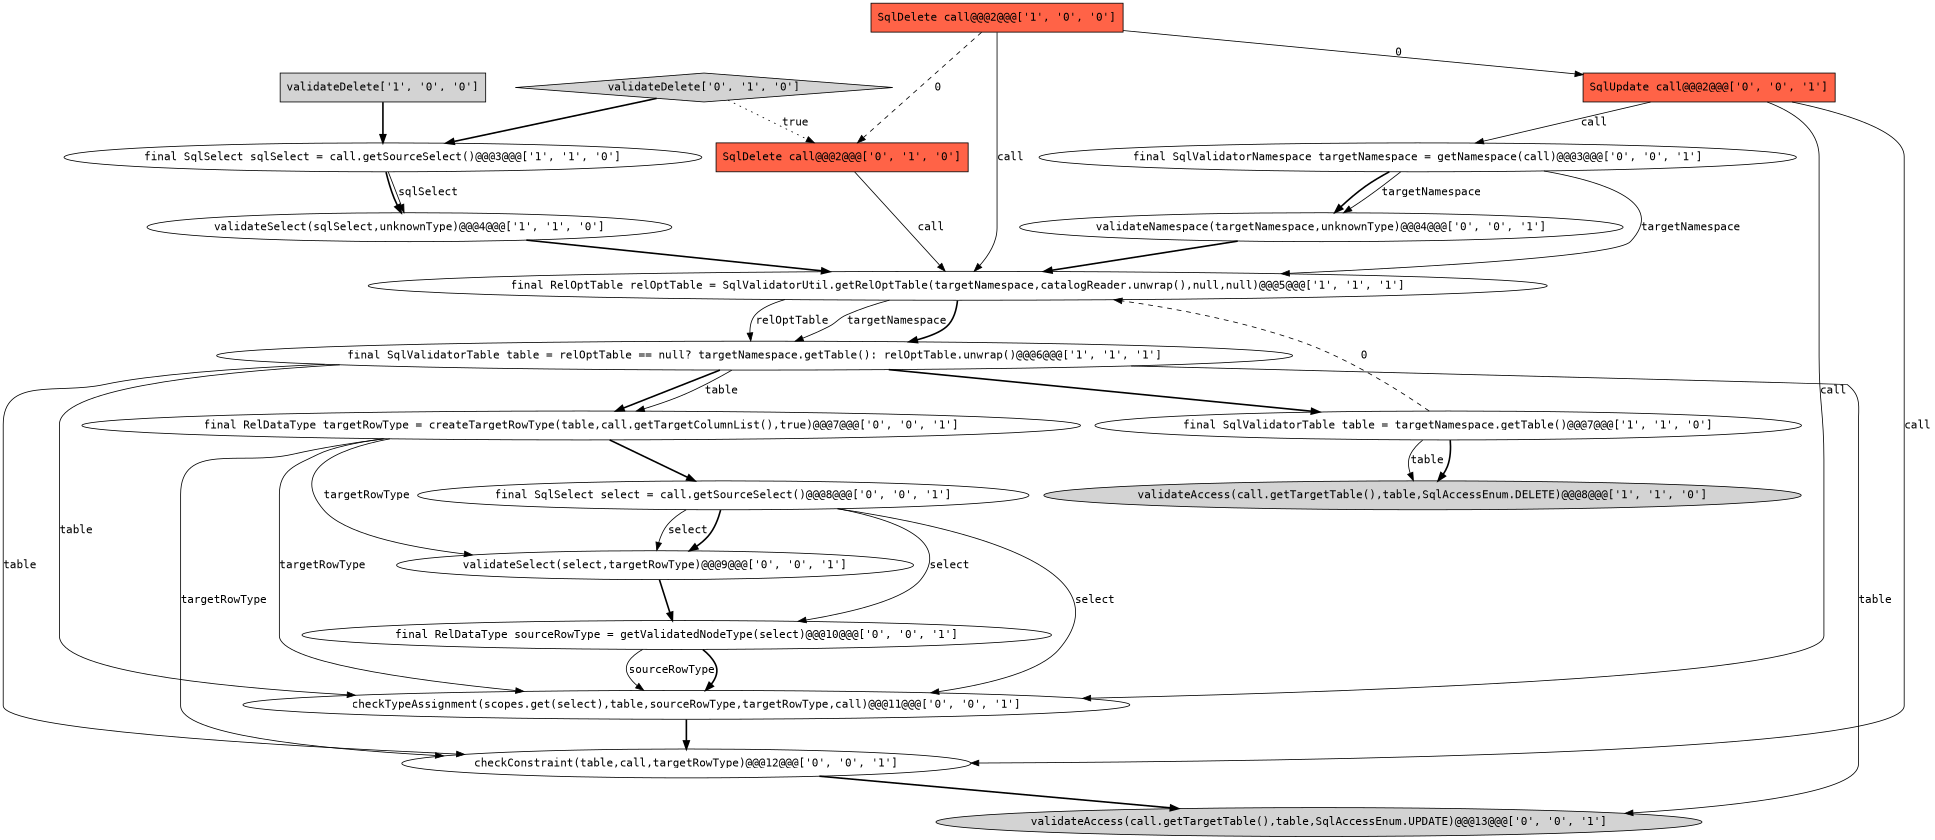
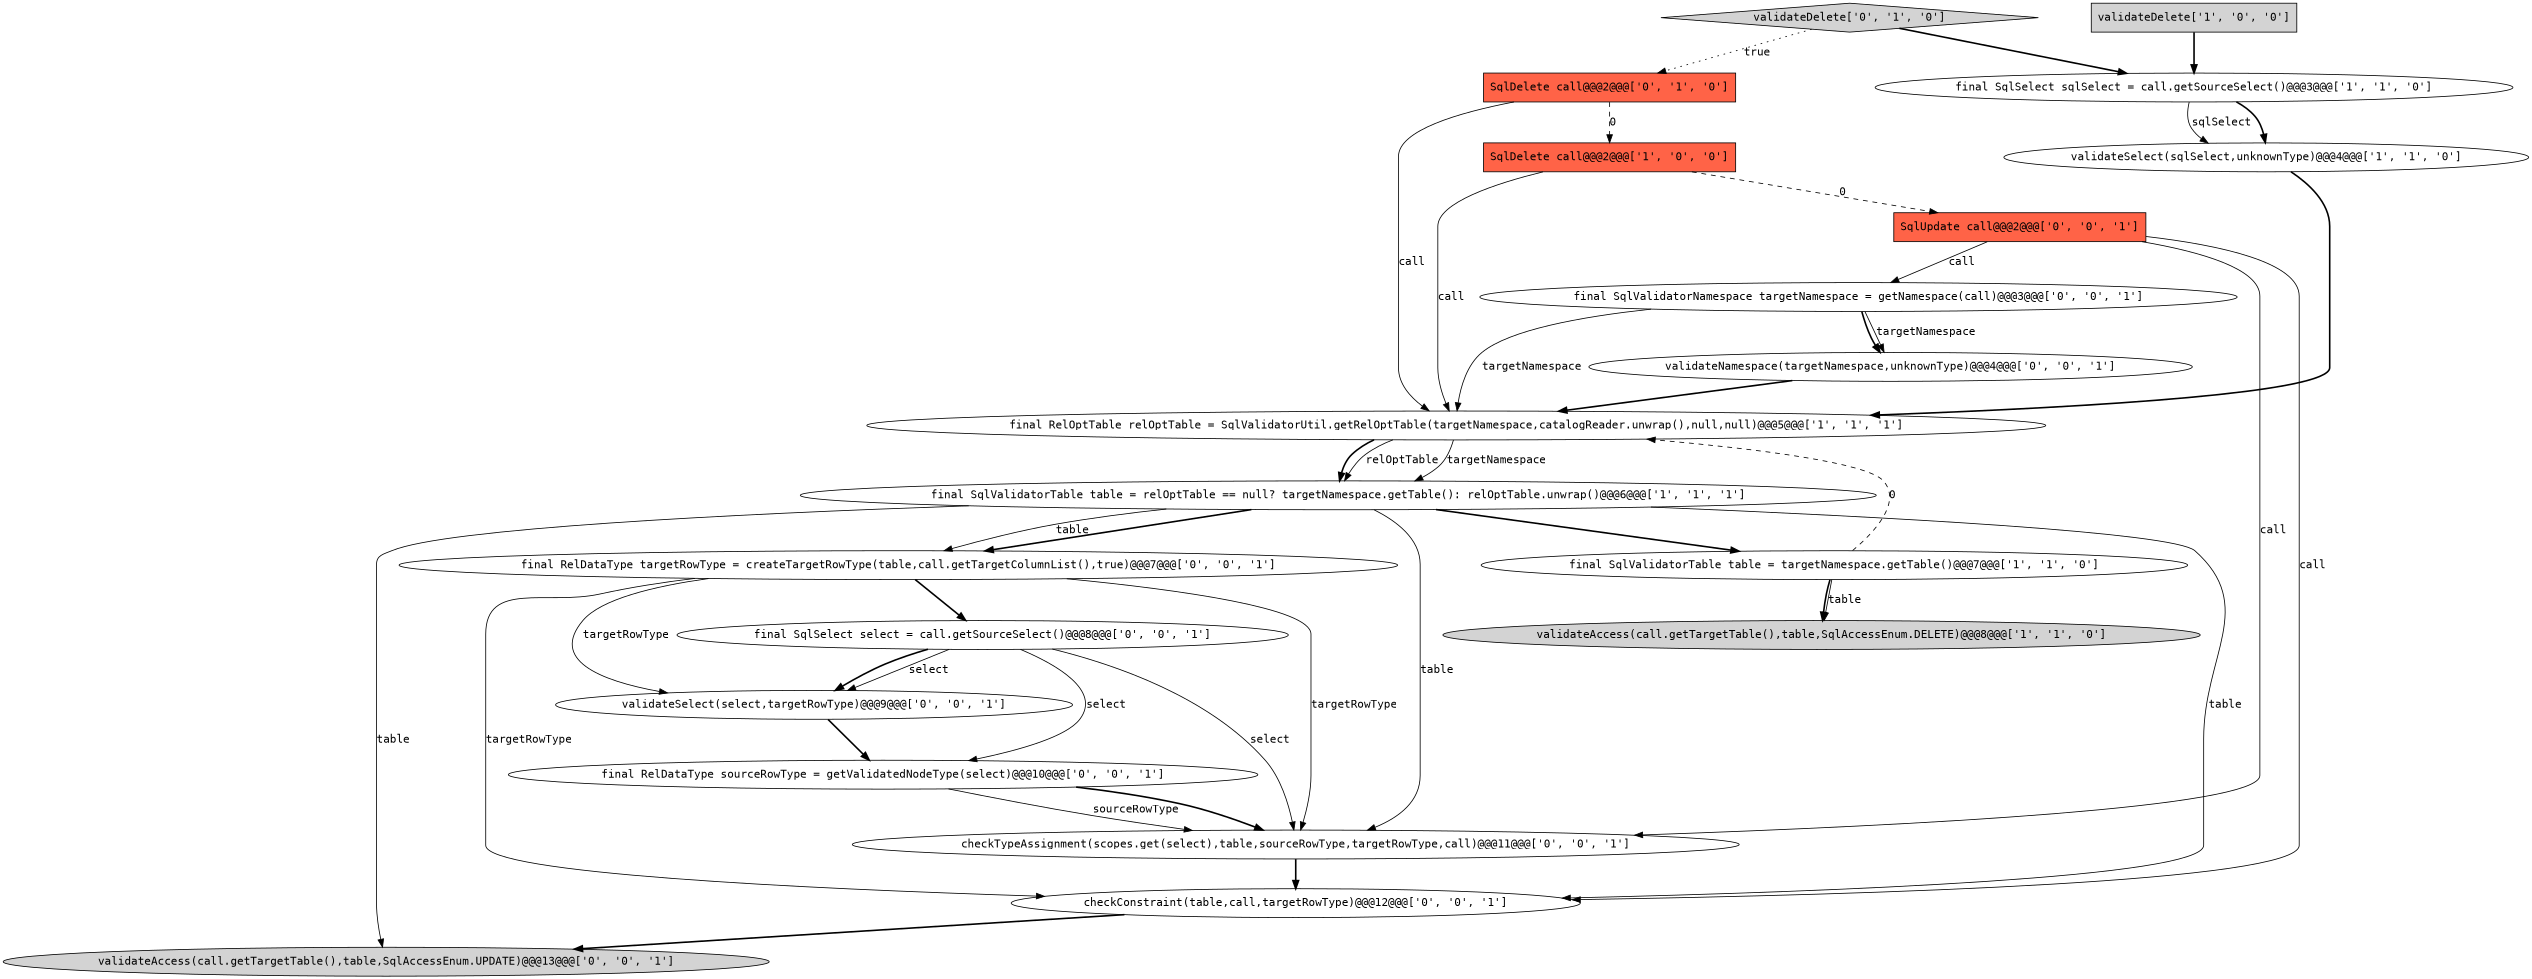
edge "SqlDelete call@@@2@@@['1', '0', '0']" -> "SqlUpdate call@@@2@@@['0', '0', '1']": style solid -> dashed
edge "SqlDelete call@@@2@@@['1', '0', '0']" -> "SqlDelete call@@@2@@@['0', '1', '0']": reversed
